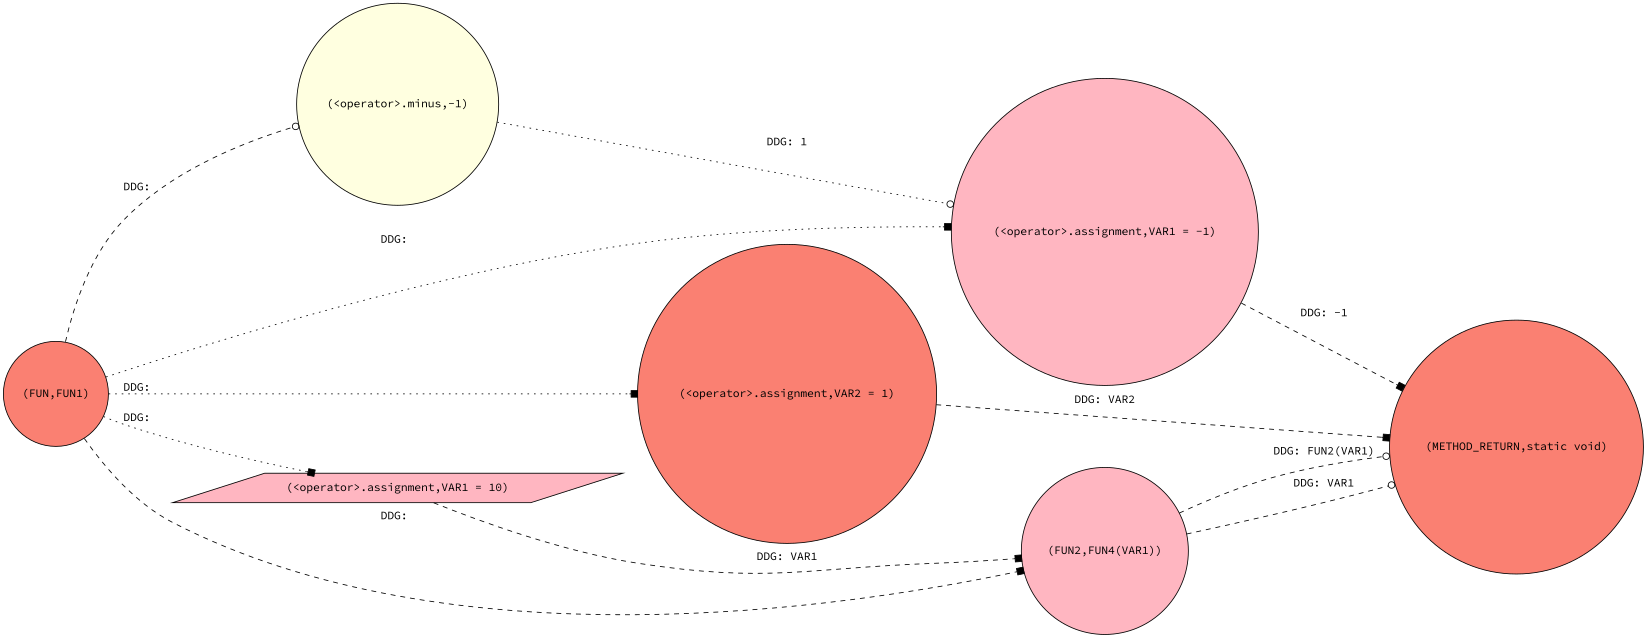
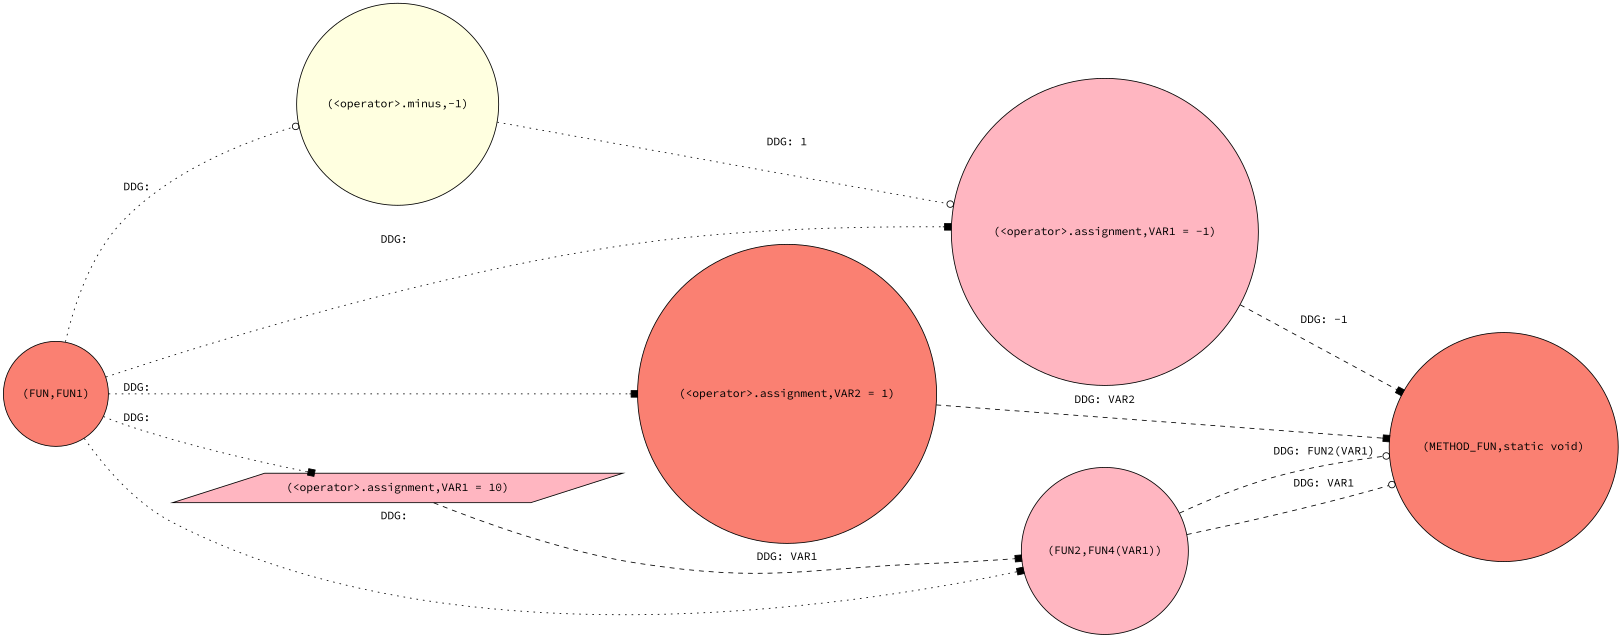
edge "(FUN,FUN1)" -> "(<operator>.minus,-1)": style dashed -> dotted
node "(METHOD_RETURN,static void)": label "(METHOD_RETURN,static void)" -> "(METHOD_FUN,static void)"
edge "(FUN,FUN1)" -> "(FUN2,FUN4(VAR1))": style dashed -> dotted
